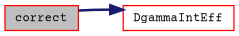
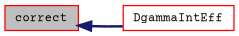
edge "correct" -> "DgammaIntEff": reversed
